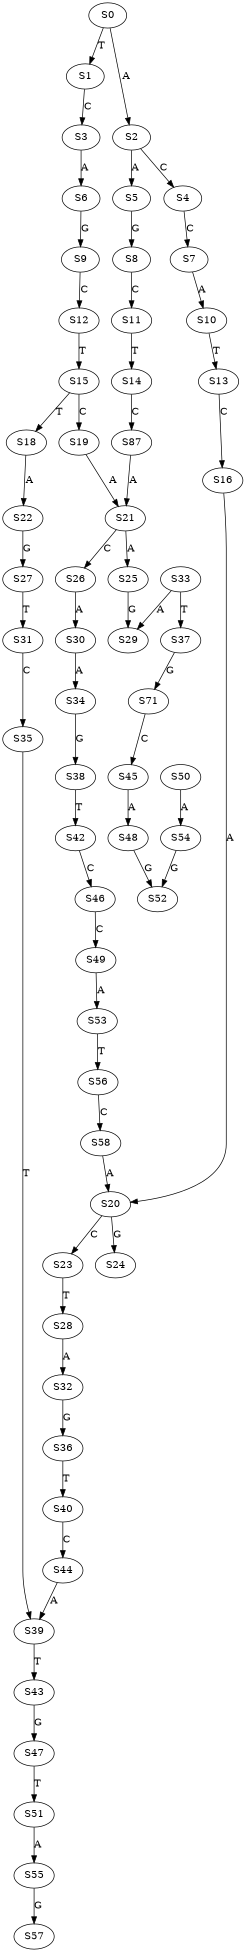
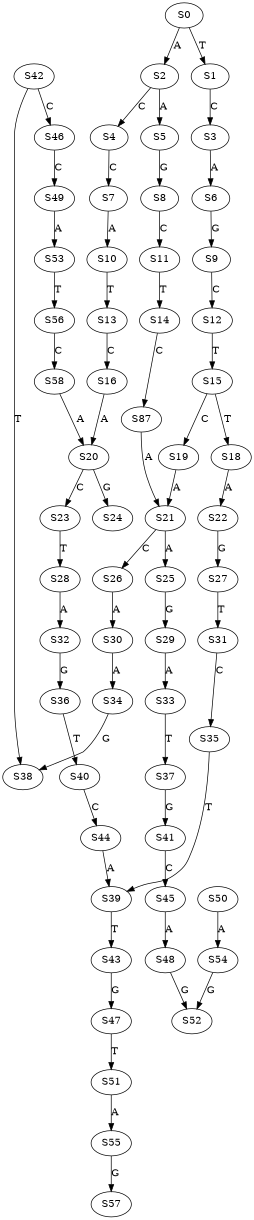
edge "S33" -> "S29": reversed
node "S71": label "S71" -> "S41"
edge "S38" -> "S42": reversed
